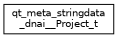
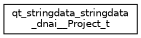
node "qt_meta_stringdata _dnai__Project_t": label "qt_meta_stringdata _dnai__Project_t" -> "qt_stringdata_stringdata _dnai__Project_t"
